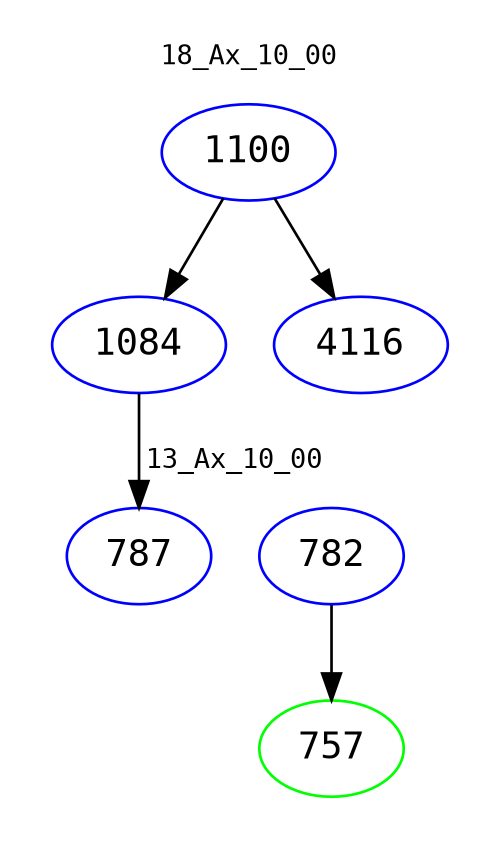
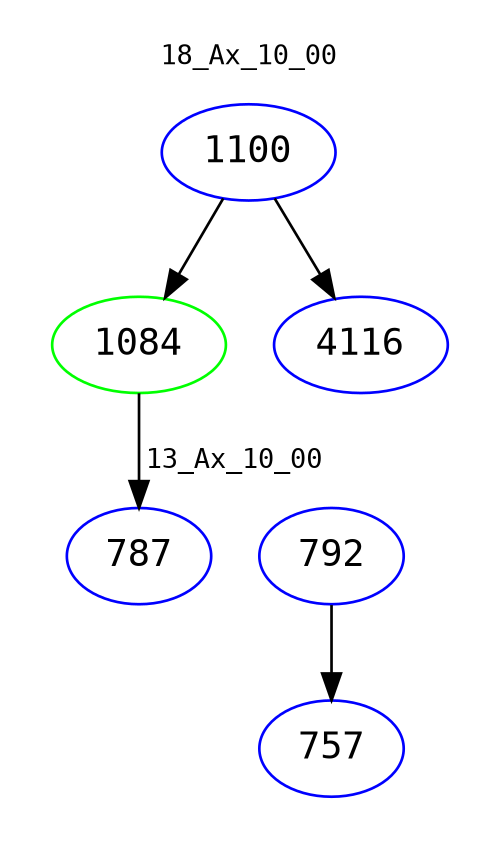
node "1084": color blue -> green
node "782": label "782" -> "792"
node "757": color green -> blue
